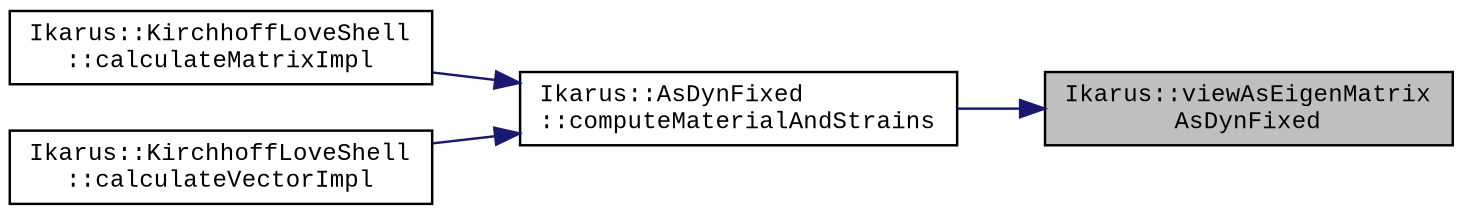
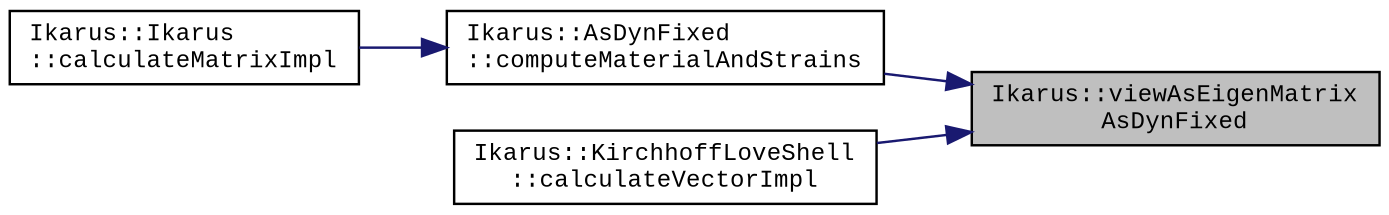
node "Ikarus::KirchhoffLoveShell ::calculateMatrixImpl": label "Ikarus::KirchhoffLoveShell ::calculateMatrixImpl" -> "Ikarus::Ikarus ::calculateMatrixImpl"
edge "Ikarus::KirchhoffLoveShell ::calculateVectorImpl" -> "Ikarus::AsDynFixed ::computeMaterialAndStrains": now "Ikarus::KirchhoffLoveShell ::calculateVectorImpl" -> "Ikarus::viewAsEigenMatrix AsDynFixed"
